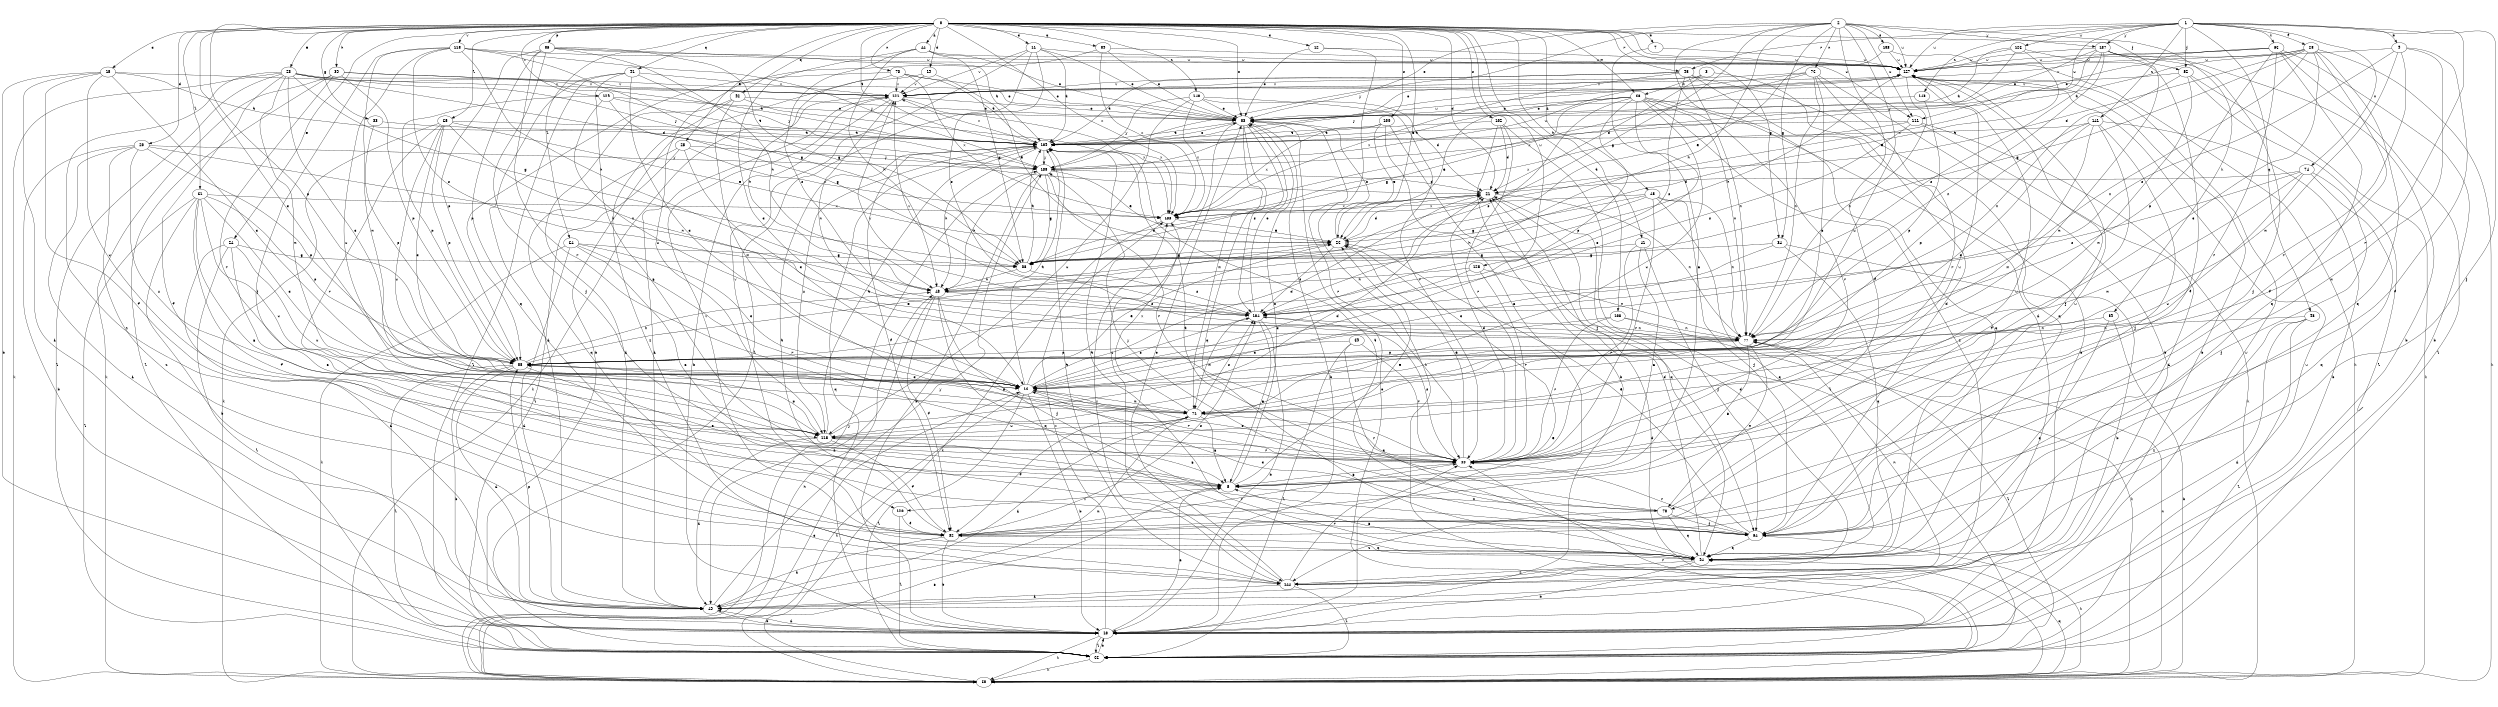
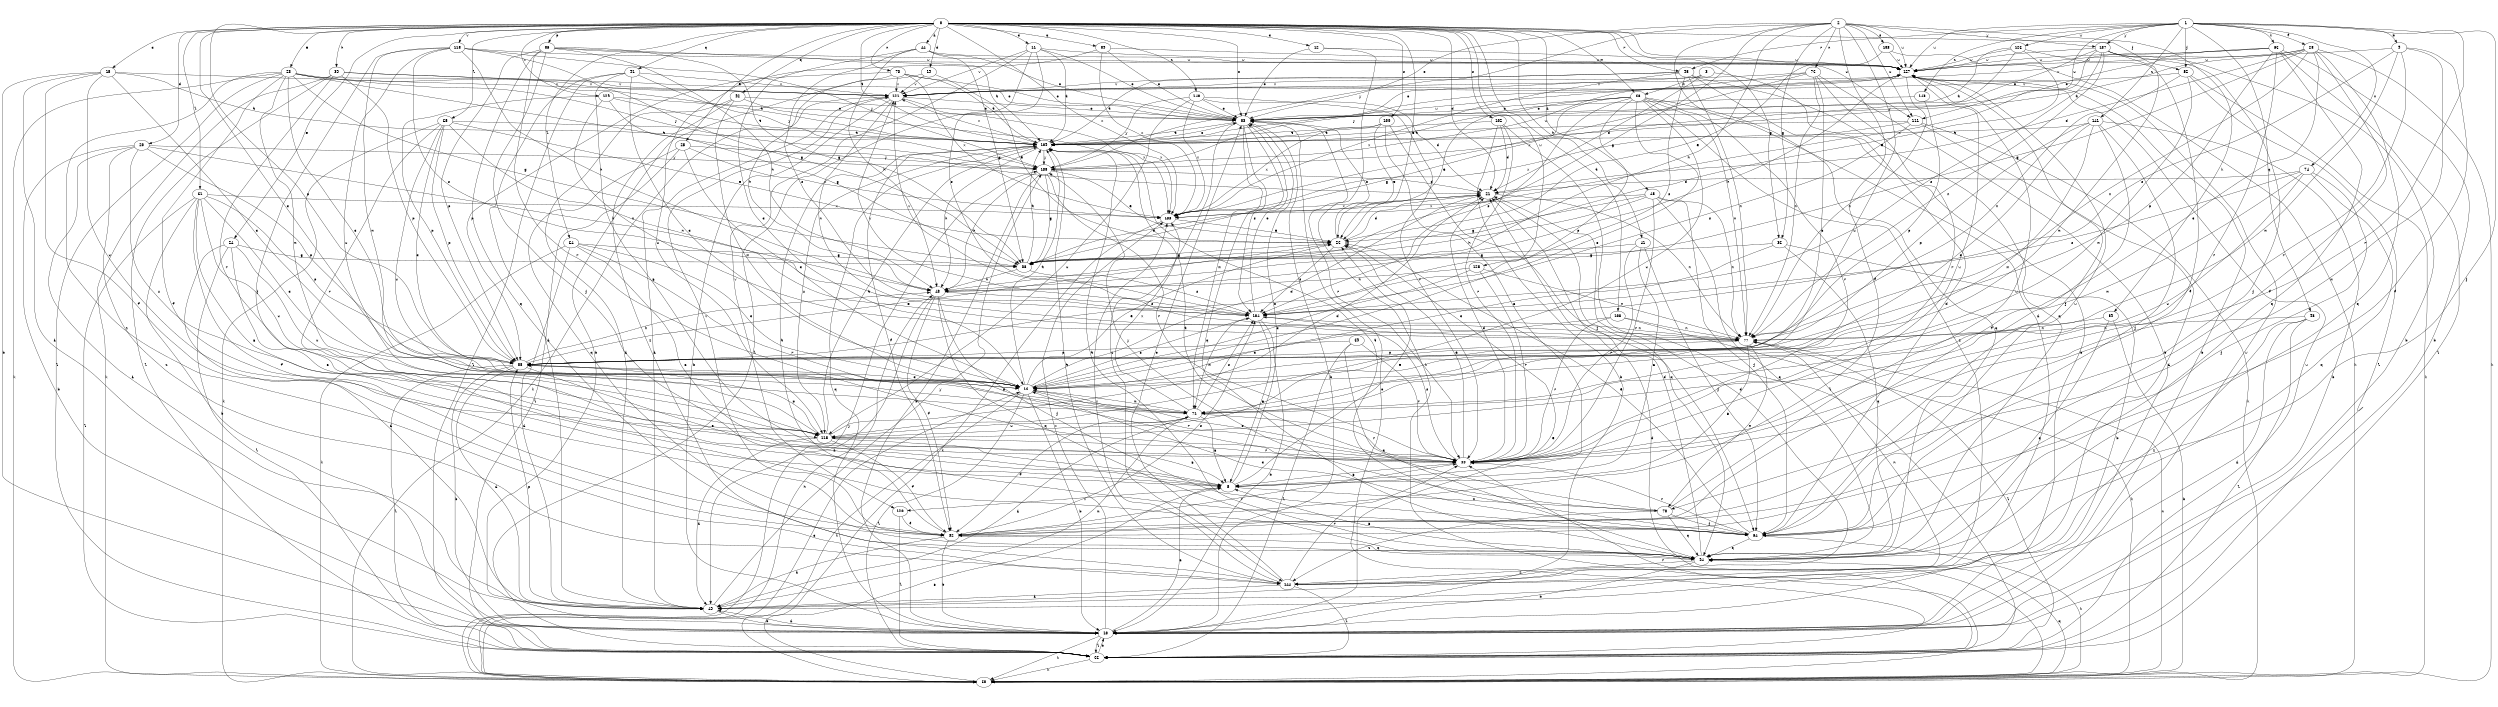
node "7": removed
node "33": removed
edge "23" -> "21": label "d" -> "t"
node "34": label "34" -> "36"
